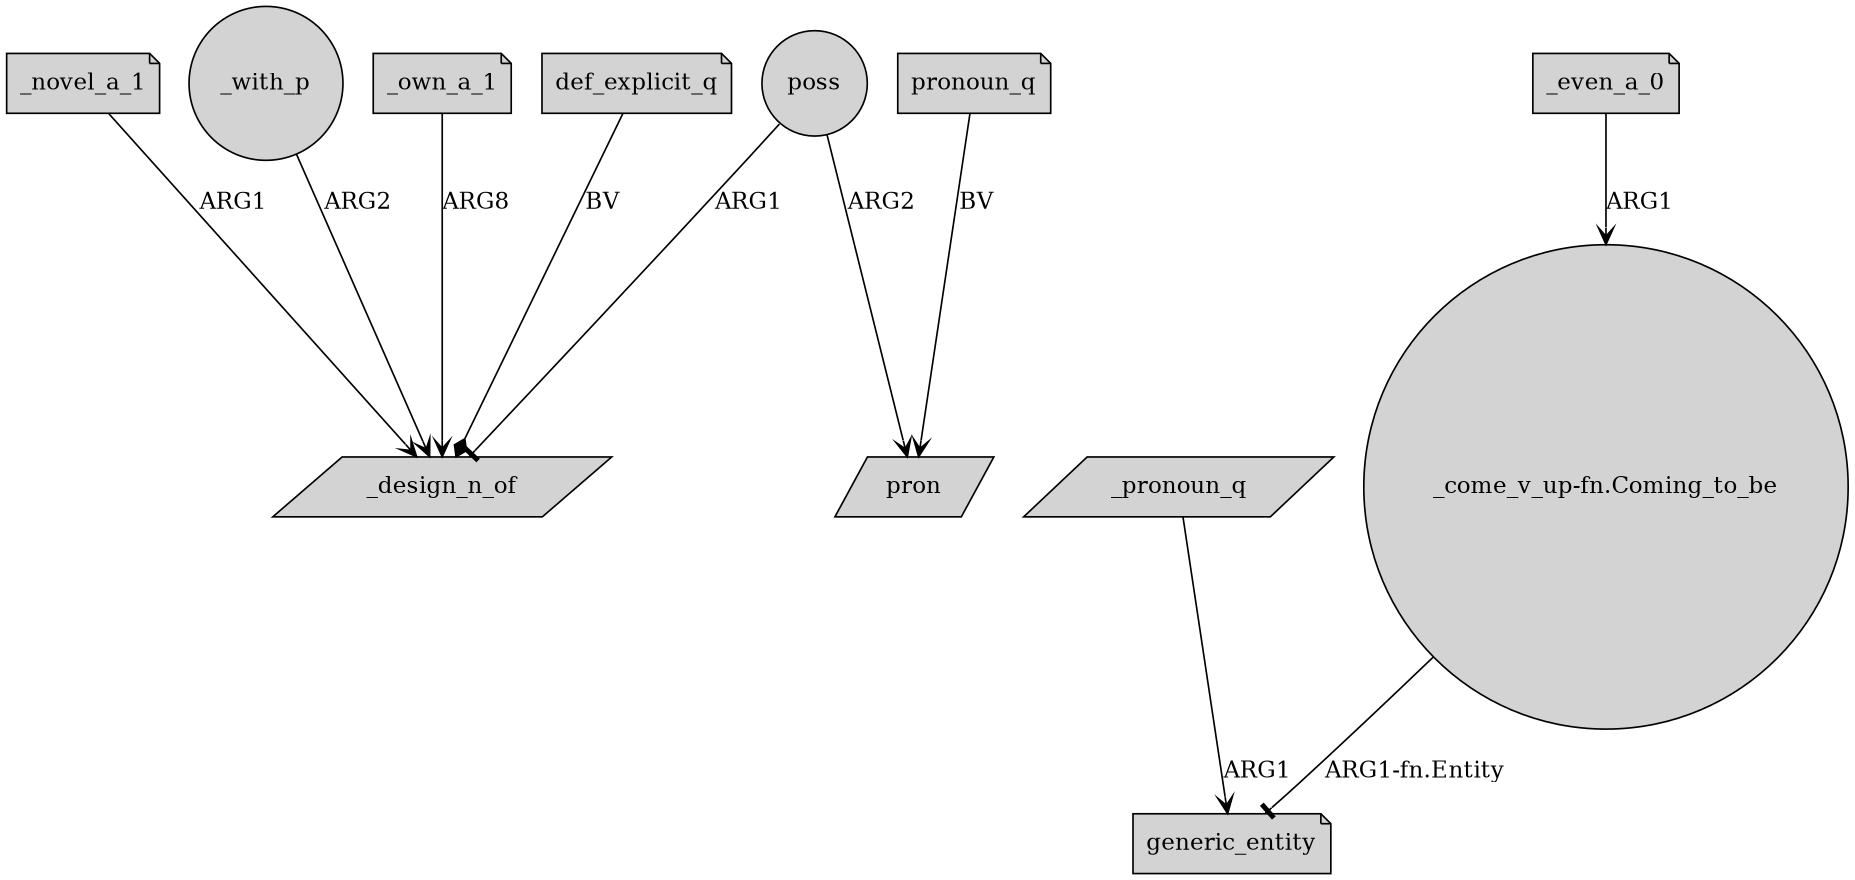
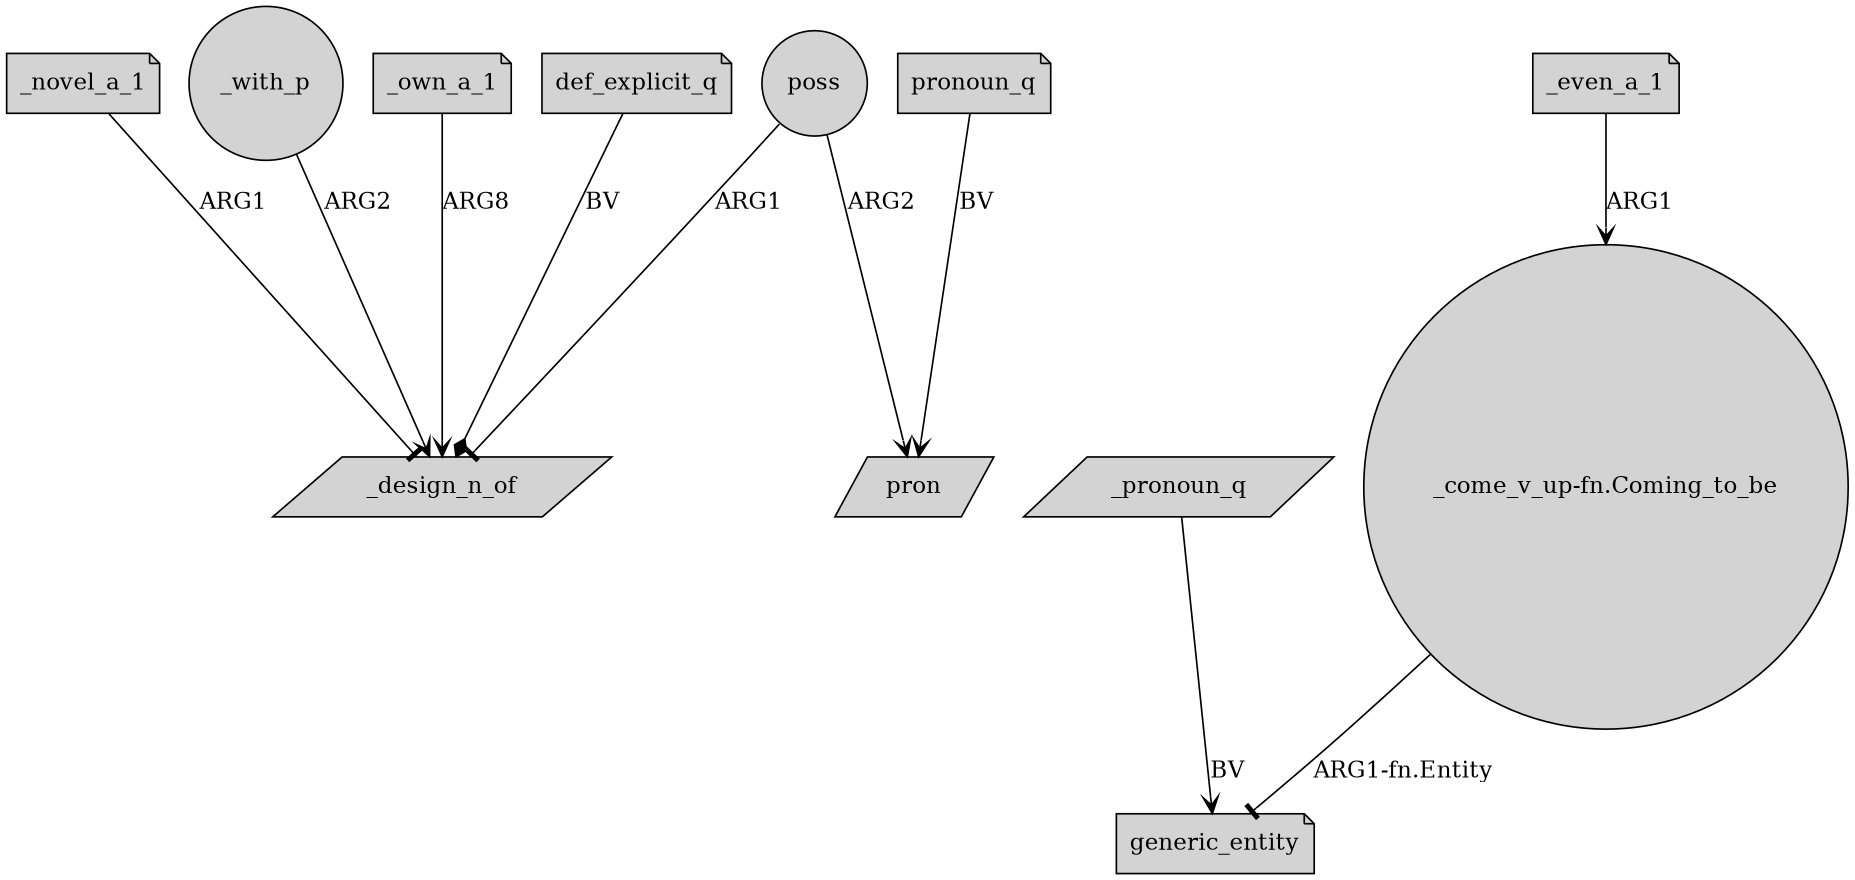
node "_even_a_0": label "_even_a_0" -> "_even_a_1"
edge "_novel_a_1" -> "_design_n_of": arrowhead vee -> tee
edge "_pronoun_q" -> "generic_entity": label "ARG1" -> "BV"
